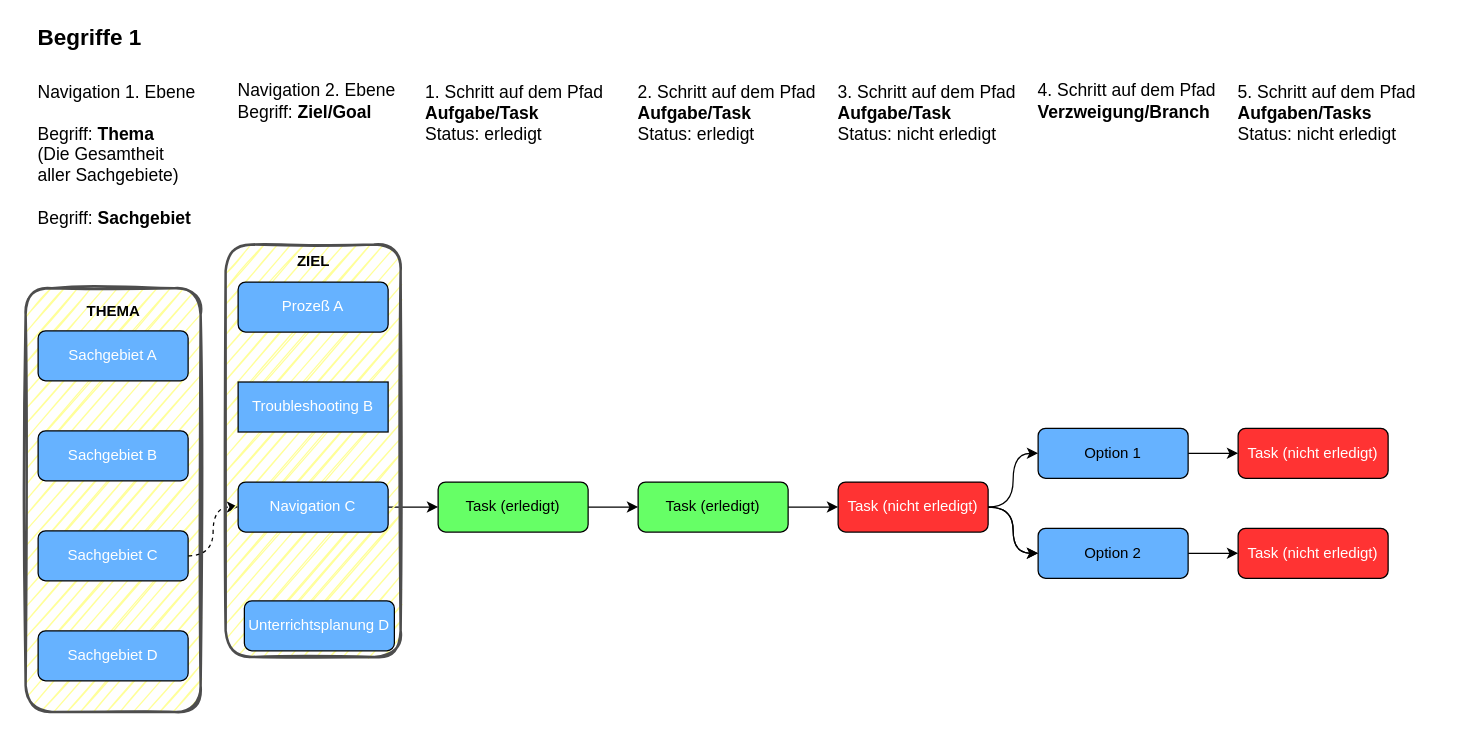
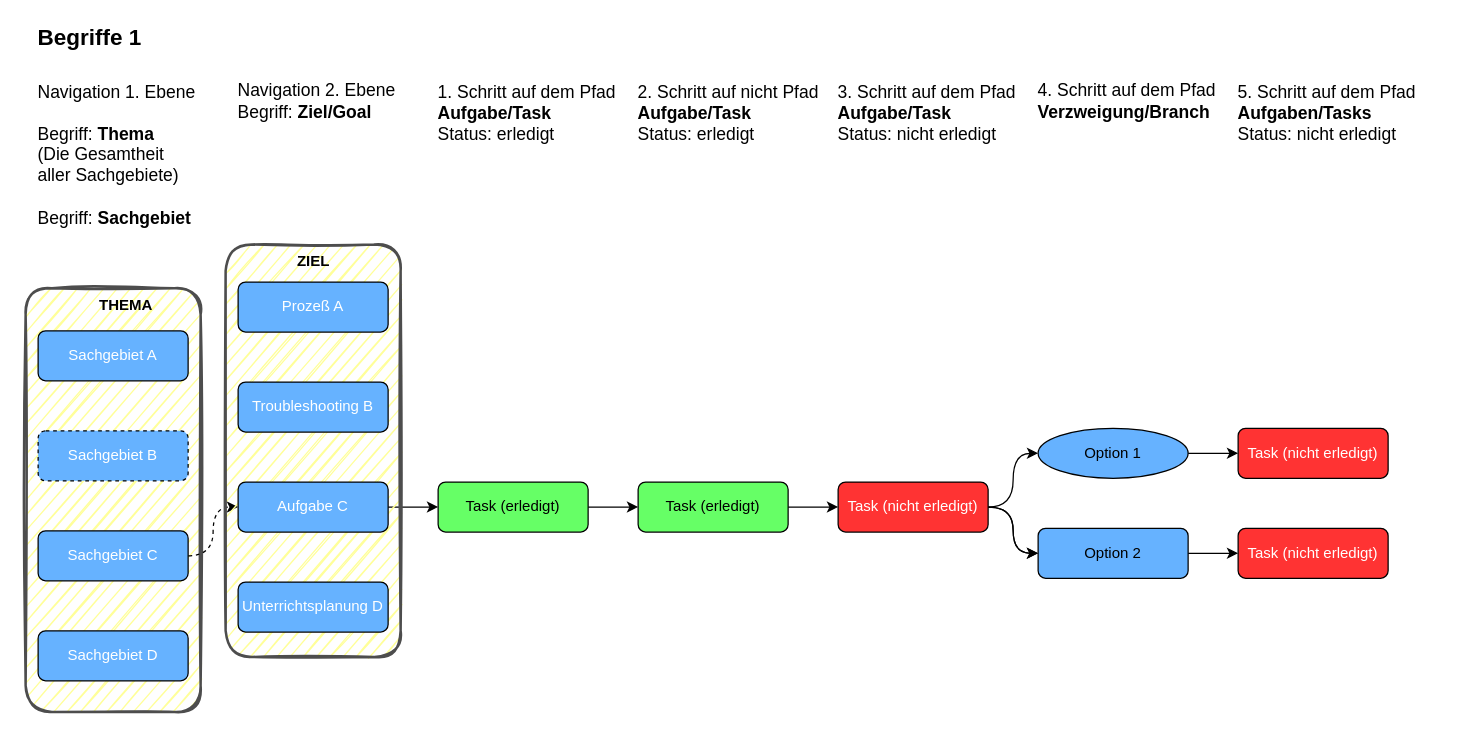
node "1. Schritt auf dem PfadAufgabe/TaskStatus: erledigt": moved (526, 113) -> (538, 113)
node "2. Schritt auf dem PfadAufgabe/TaskStatus: erledigt": label "2. Schritt auf dem PfadAufgabe/TaskStatus: erledigt" -> "2. Schritt auf nicht PfadAufgabe/TaskStatus: erledigt"
node "THEMA": moved (113, 312) -> (126, 306)
node "Troubleshooting B": shape rectangle -> rounded rectangle
node "Option 1": shape rounded rectangle -> ellipse
node "Sachgebiet B": style solid -> dashed
node "Navigation C": label "Navigation C" -> "Aufgabe C"
node "Unterrichtsplanung D": moved (319, 626) -> (313, 607)
